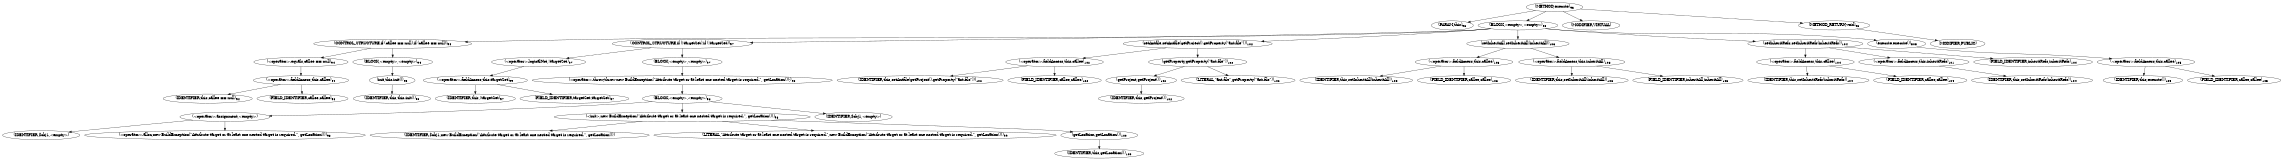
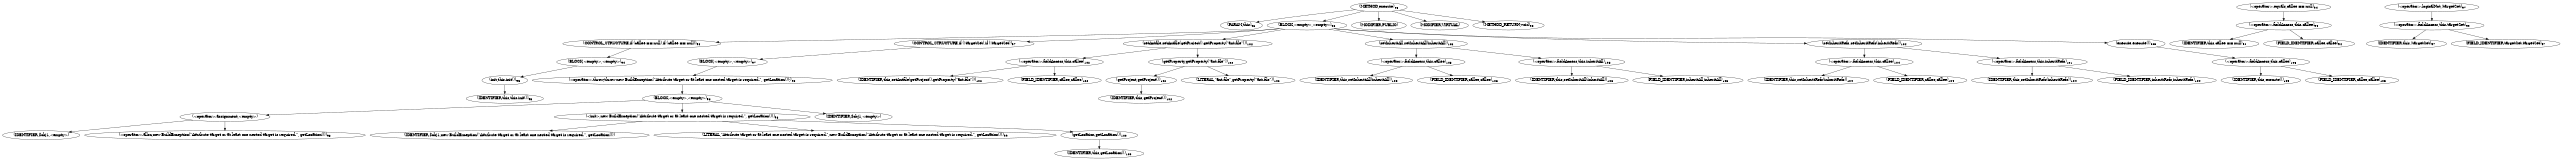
edge "(METHOD_RETURN,void)" -> "(MODIFIER,PUBLIC)": now "(METHOD,execute)" -> "(MODIFIER,PUBLIC)"
edge "(CONTROL_STRUCTURE,if (callee == null),if (callee == null))" -> "(<operator>.equals,callee == null)": removed
edge "(CONTROL_STRUCTURE,if (!targetSet),if (!targetSet))" -> "(<operator>.logicalNot,!targetSet)": removed
edge "(setInheritRefs,setInheritRefs(inheritRefs))" -> "(FIELD_IDENTIFIER,inheritRefs,inheritRefs)": now "(<operator>.fieldAccess,this.inheritRefs)" -> "(FIELD_IDENTIFIER,inheritRefs,inheritRefs)"
